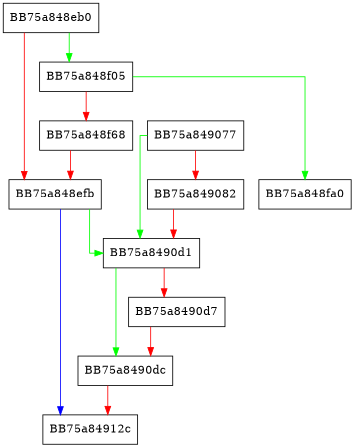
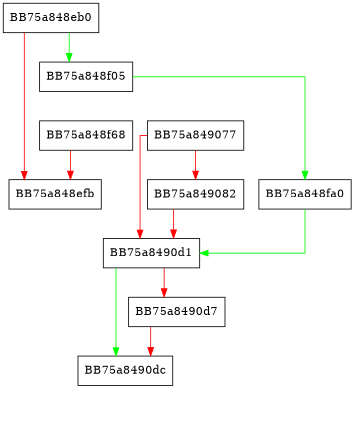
edge "BB75a848f05" -> "BB75a848f68": removed
edge "BB75a849077" -> "BB75a8490d1": color green -> red
edge "BB75a848efb" -> "BB75a8490d1": now "BB75a848fa0" -> "BB75a8490d1"
node "BB75a84912c": removed
